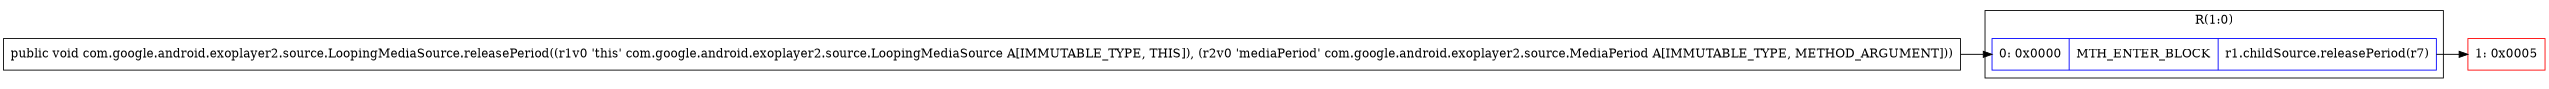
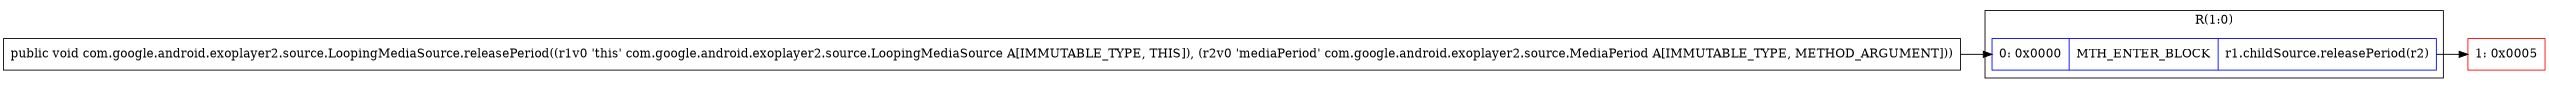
node "0: 0x0000": text "r1.childSource.releasePeriod(r7)" -> "r1.childSource.releasePeriod(r2)"
